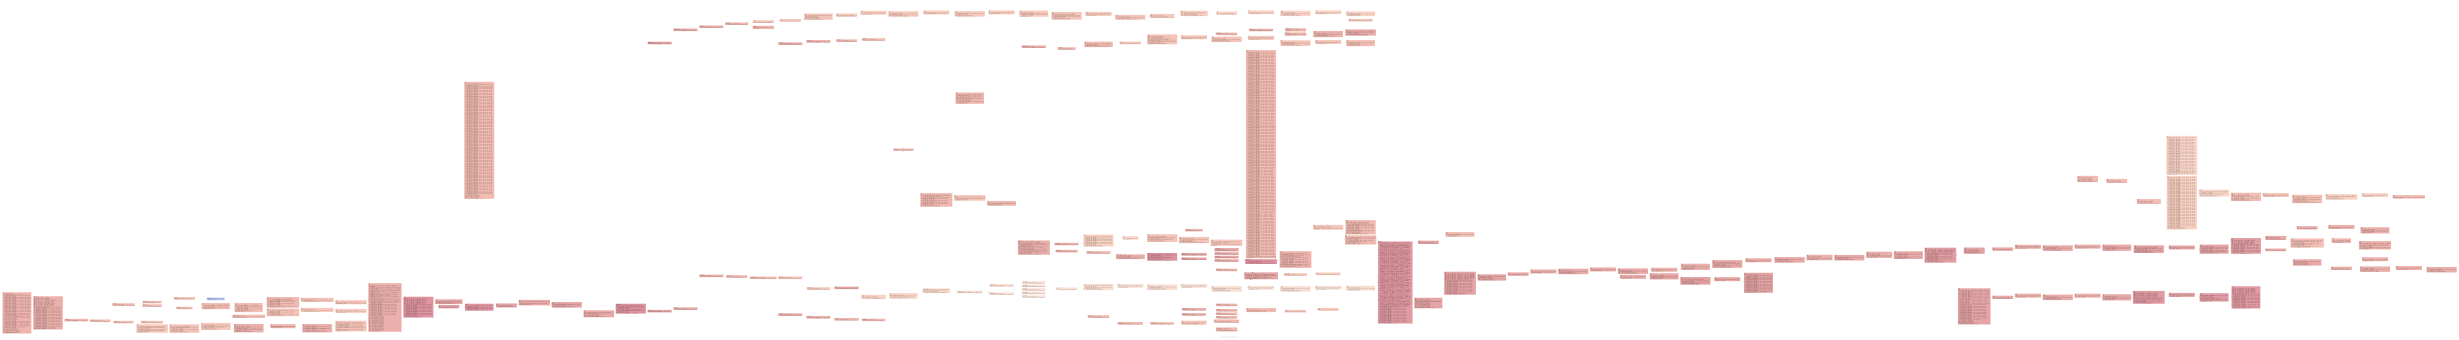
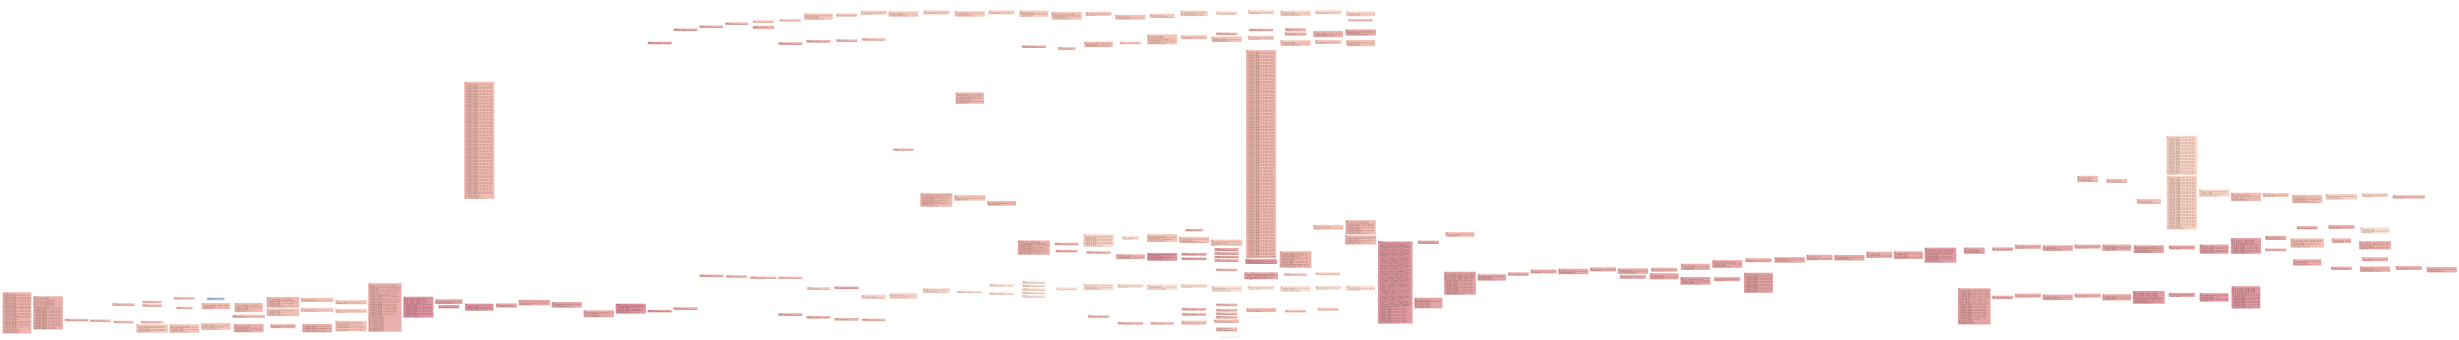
node "%415:": fillcolor #d24b4070 -> #f7bca170
